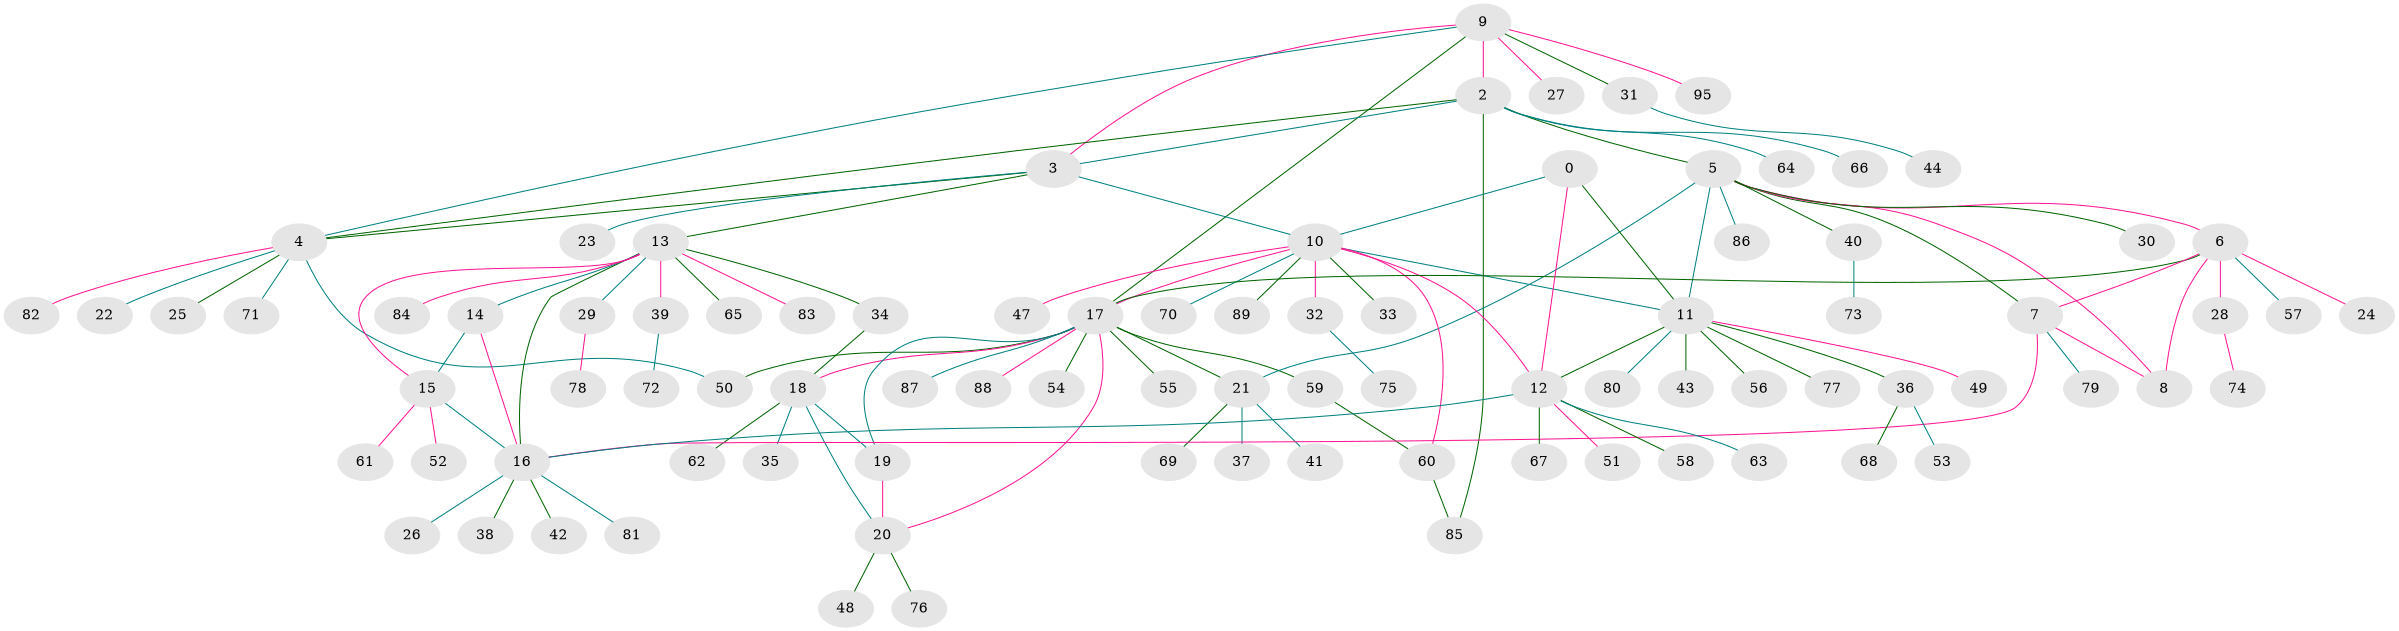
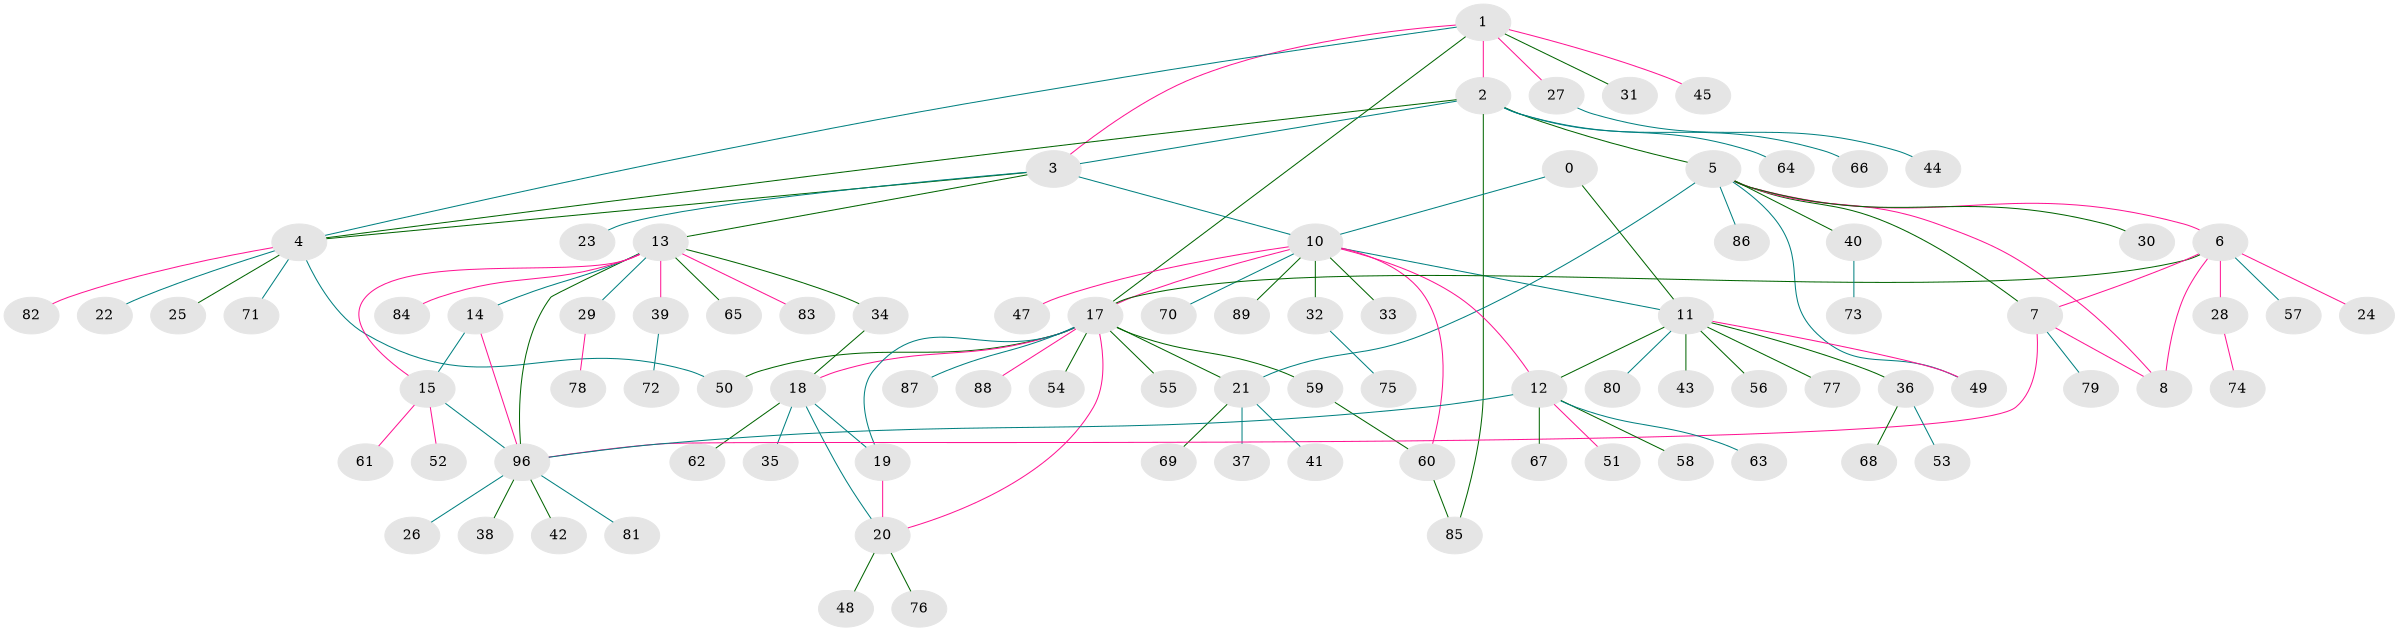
node "9": label "9" -> "1"
node "95": label "95" -> "45"
edge "31" -- "44": now "27" -- "44"
edge "5" -- "11": now "5" -- "49"
edge "0" -- "12": removed
edge "10" -- "32": color deeppink -> darkgreen
node "16": label "16" -> "96"
